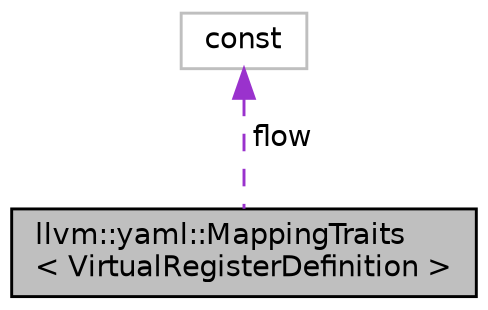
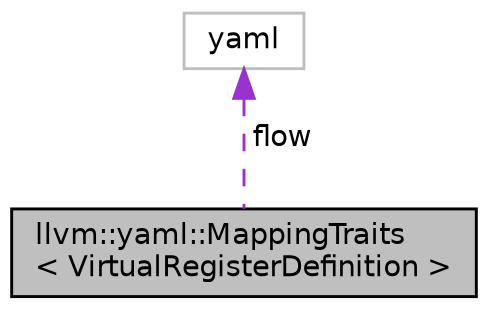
node "const": label "const" -> "yaml"
